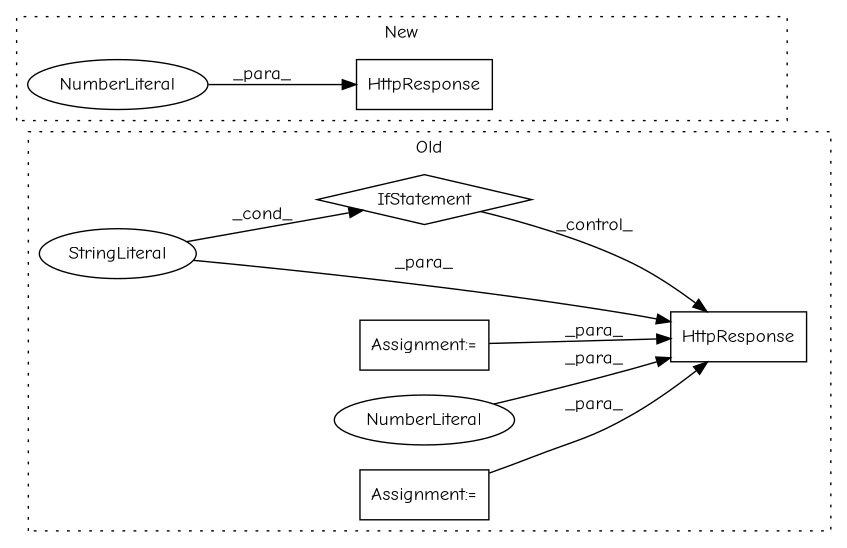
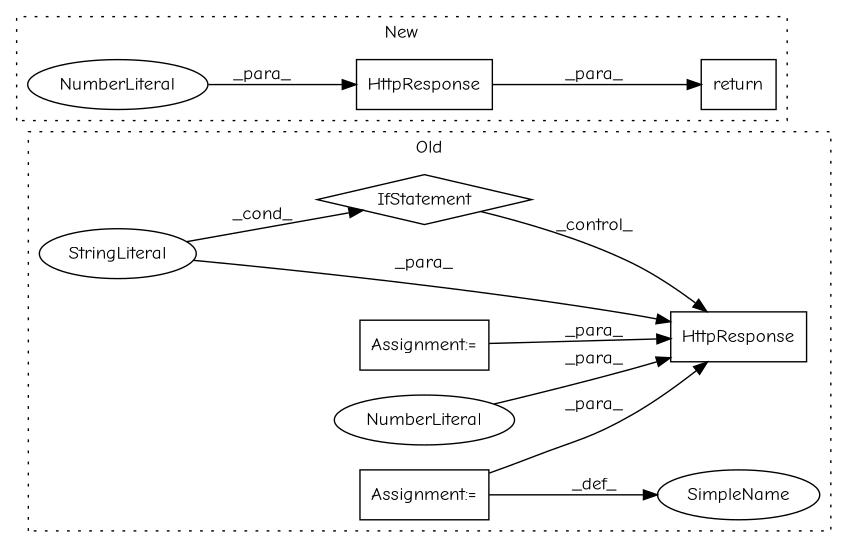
node "return": added
node "SimpleName": added
